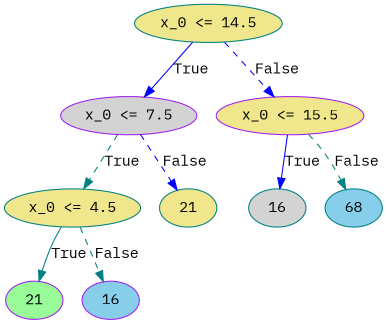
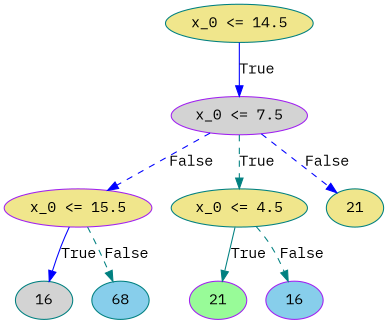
edge "x_0 <= 14.5" -> "x_0 <= 15.5": now "x_0 <= 7.5" -> "x_0 <= 15.5"
